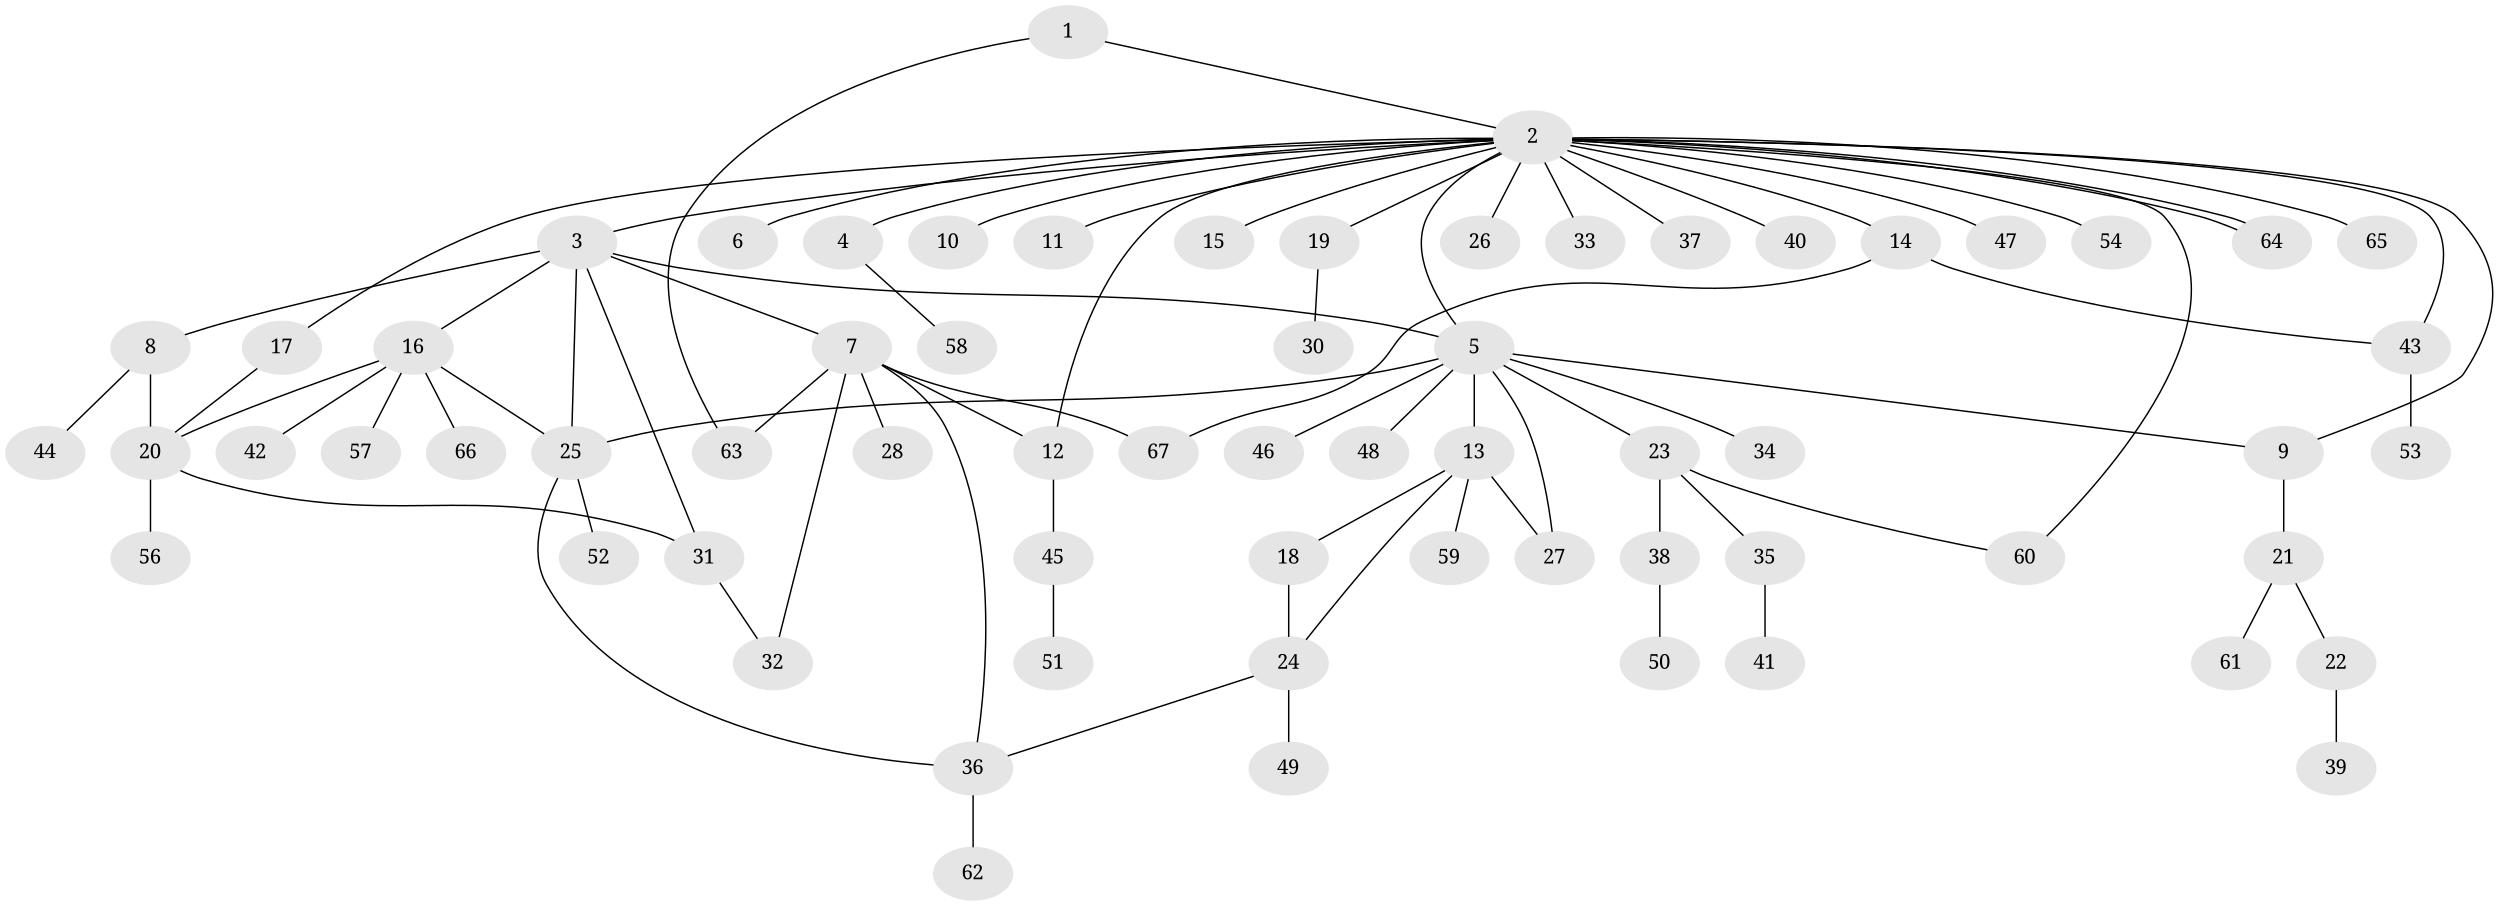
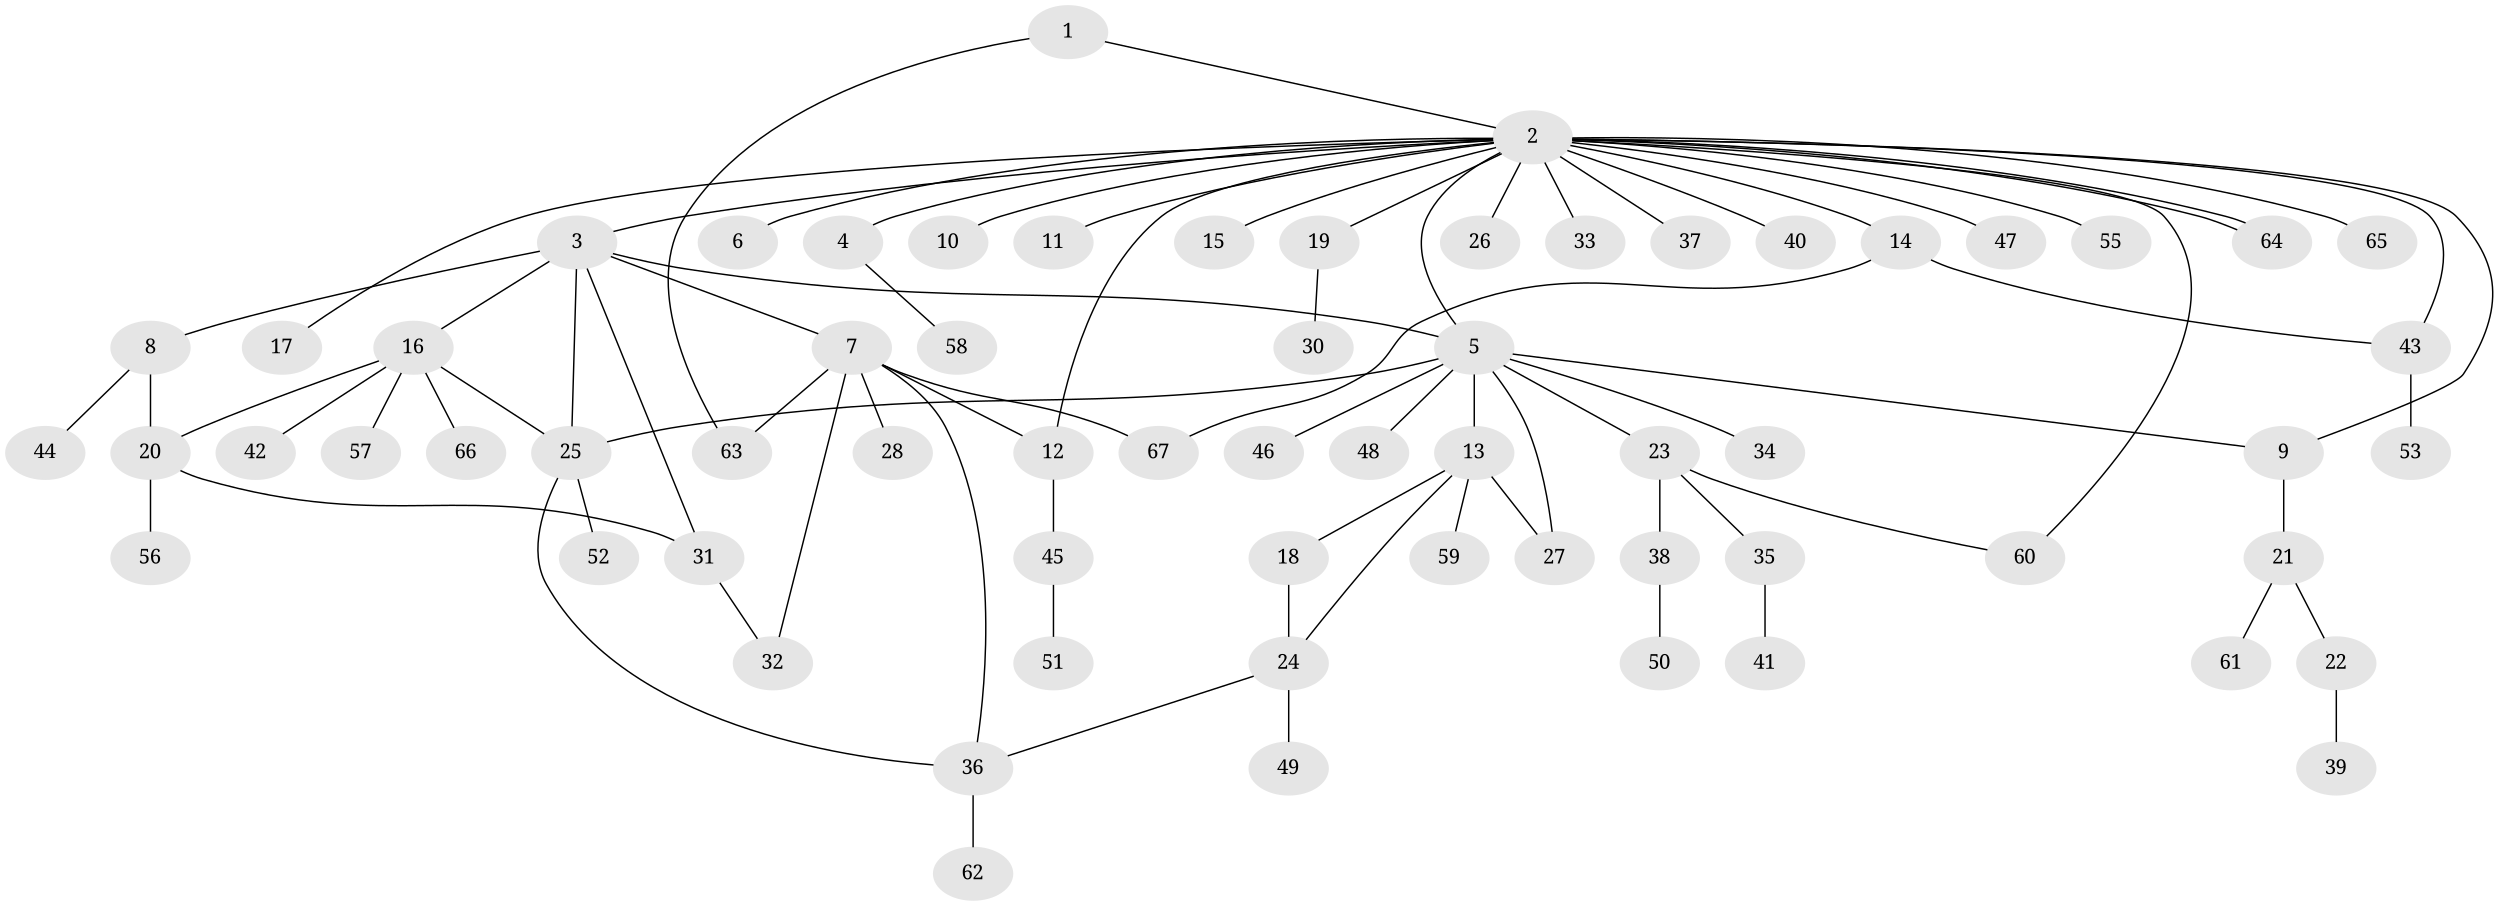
node "54": label "54" -> "55"
edge "17" -- "20": removed
